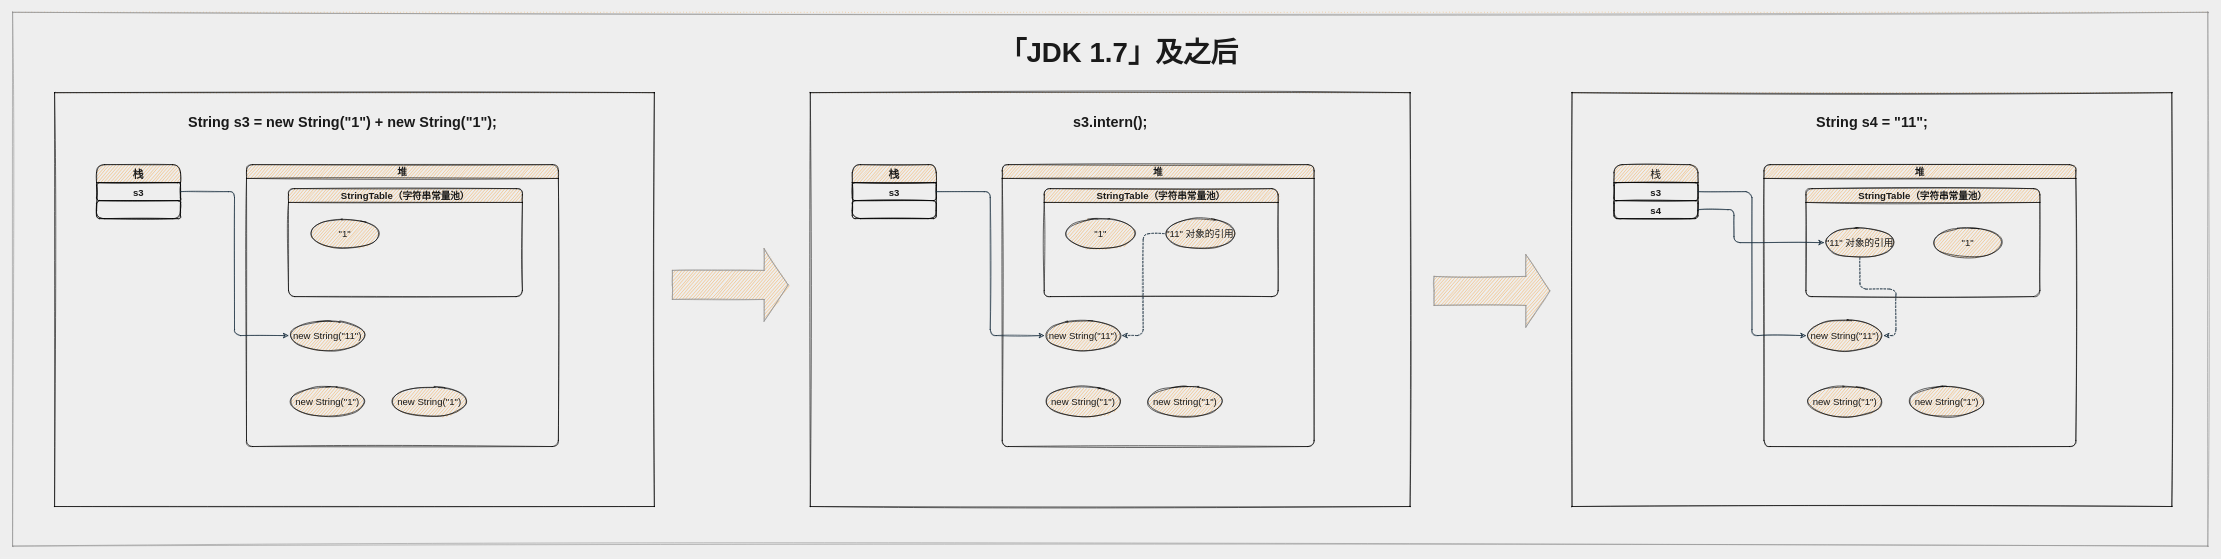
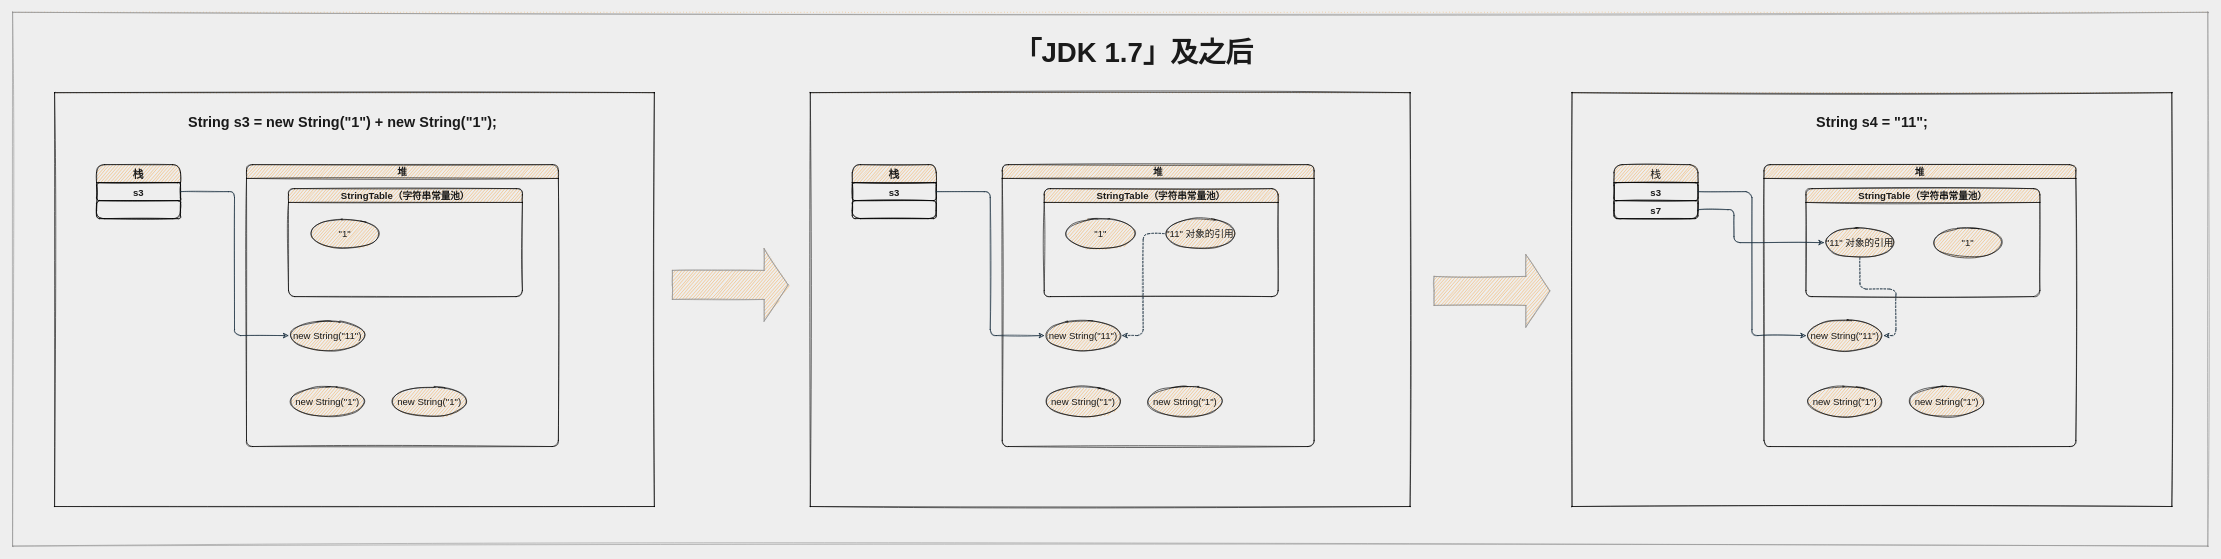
node "「JDK 1.7」及之后": moved (1125, 51) -> (1140, 51)
node "s3.intern();": removed
node "s4": label "s4" -> "s7"
